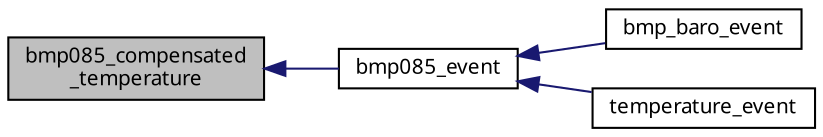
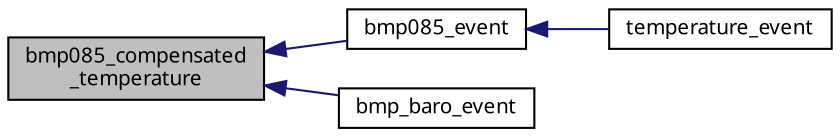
edge "bmp_baro_event" -> "bmp085_event": now "bmp_baro_event" -> "bmp085_compensated _temperature"
